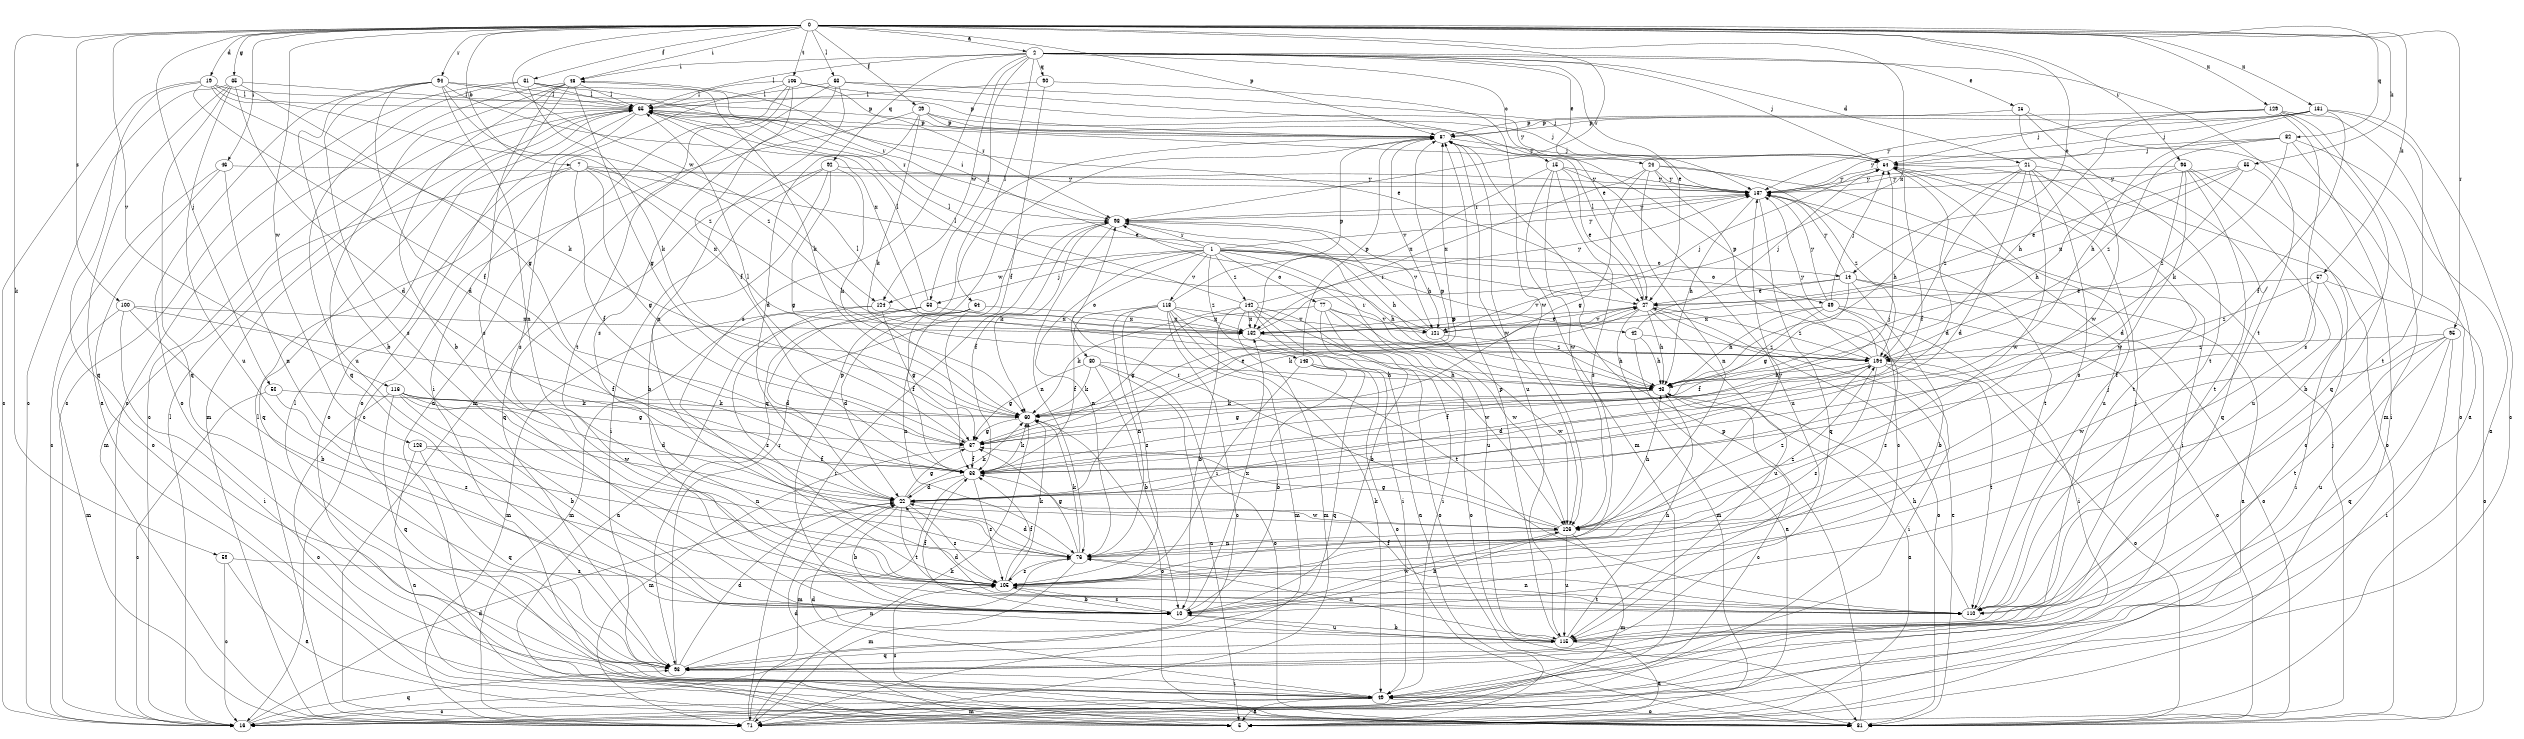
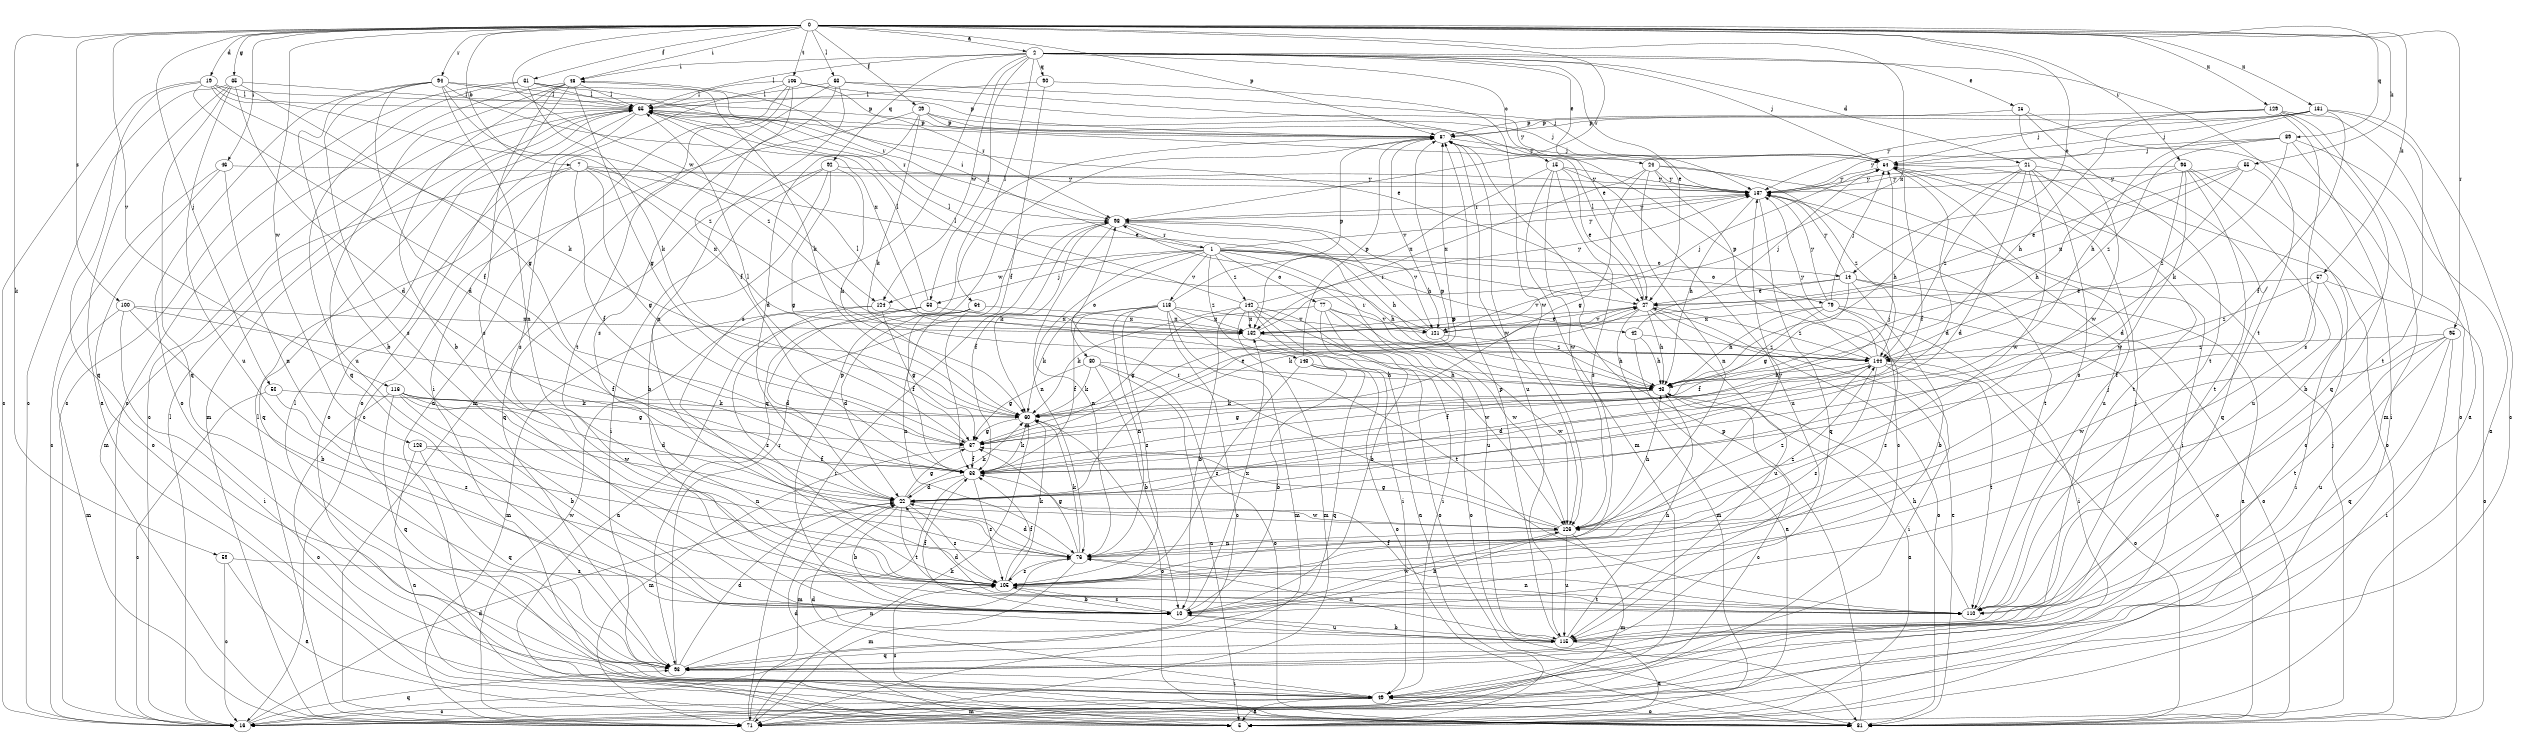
node "82": label "82" -> "89"
edge "1" -> "98": reversed
node "39": label "39" -> "79"
node "194": label "194" -> "144"
edge "118" -> "49": now "118" -> "60"
edge "143" -> "105": label "i" -> "s"
edge "53" -> "71": label "m" -> "w"
